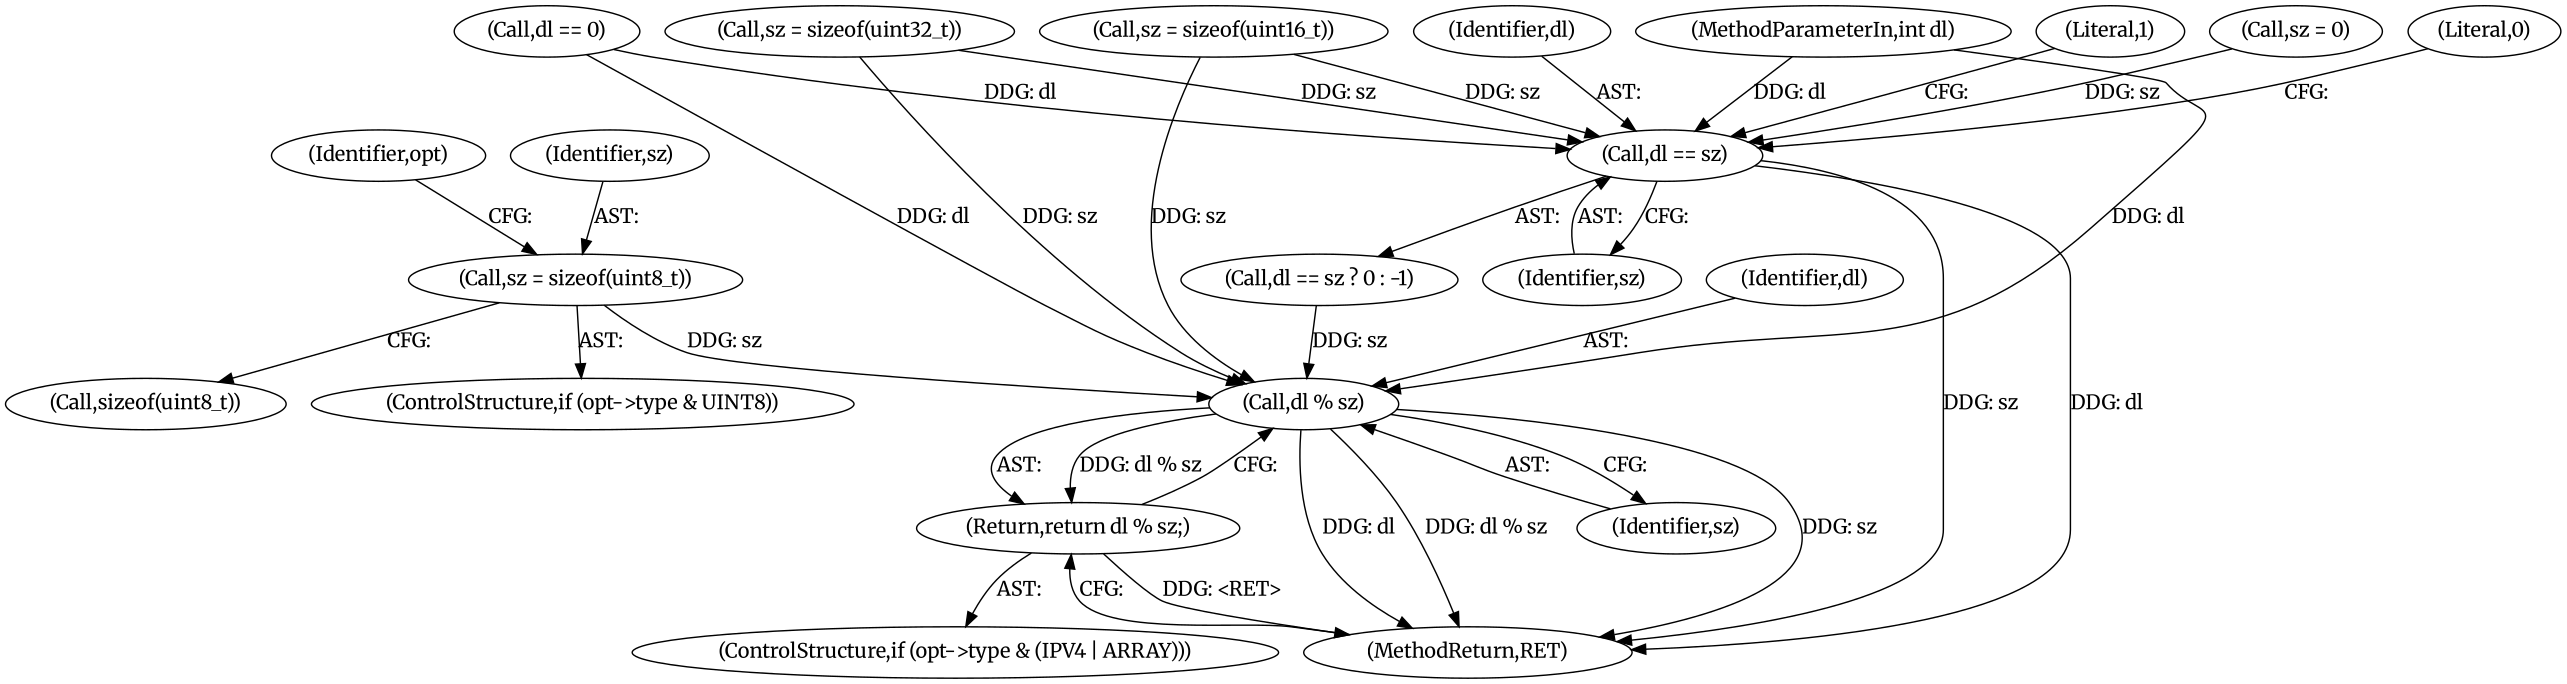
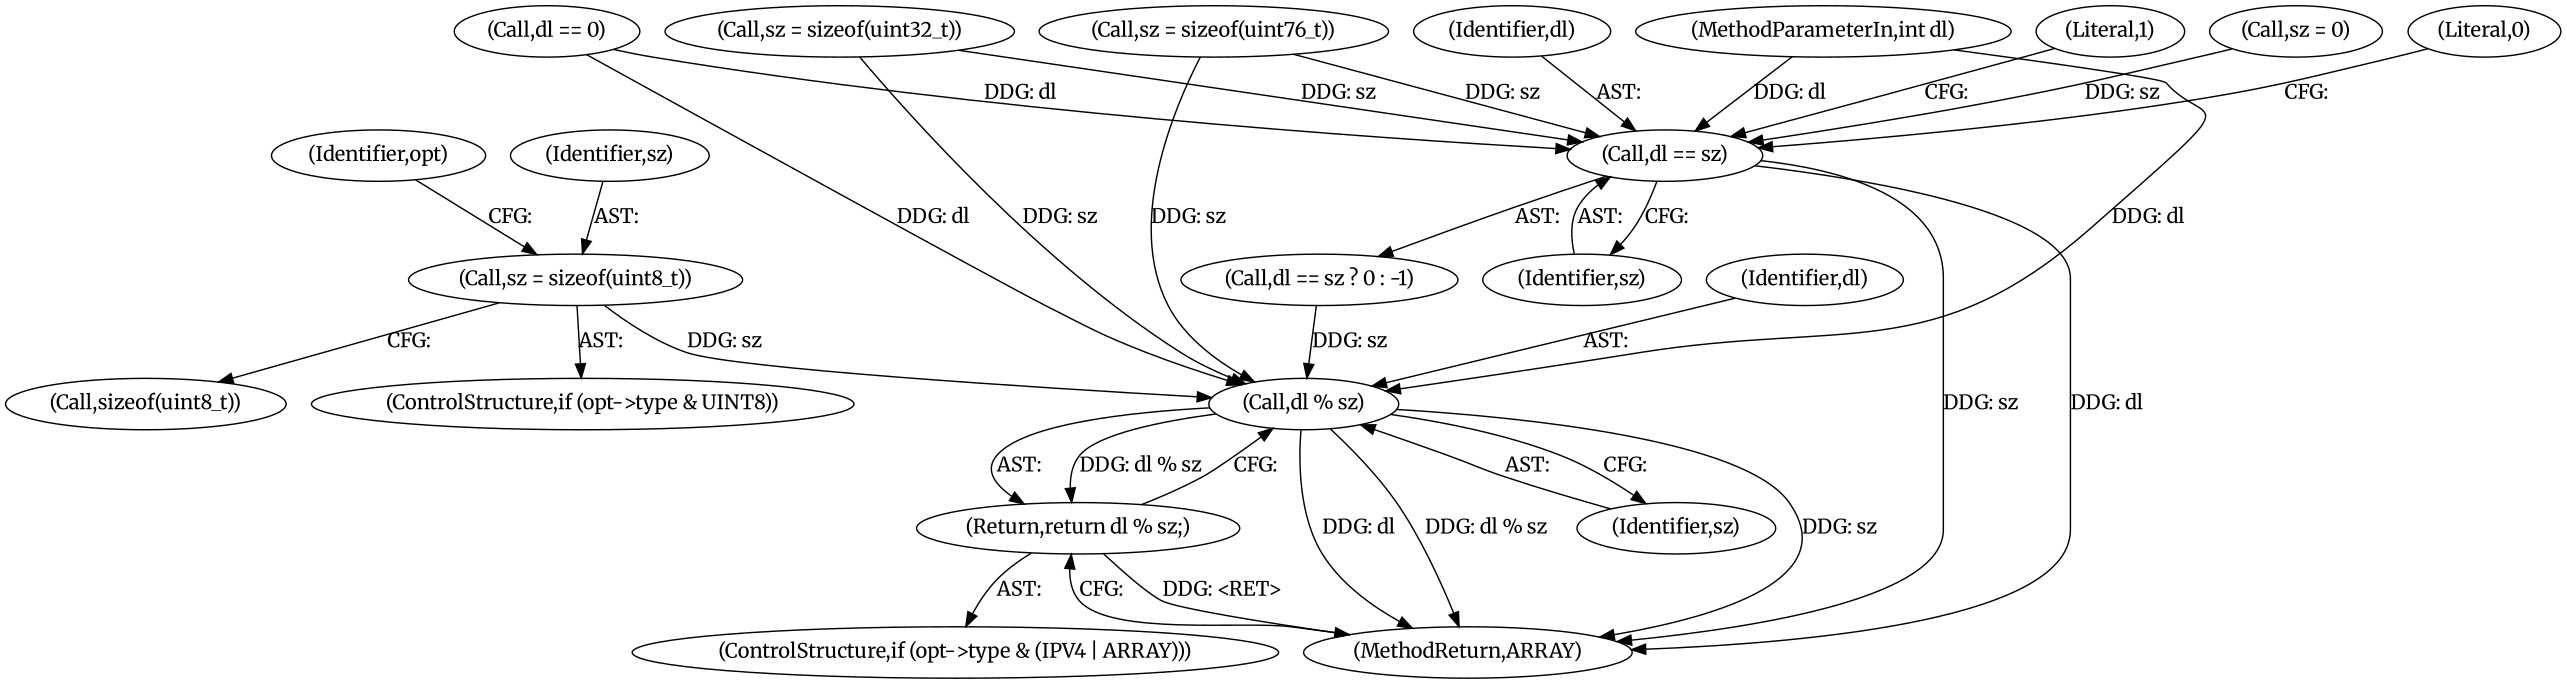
node "(Call,sz = sizeof(uint16_t))": label "(Call,sz = sizeof(uint16_t))" -> "(Call,sz = sizeof(uint76_t))"
node "(MethodReturn,RET)": label "(MethodReturn,RET)" -> "(MethodReturn,ARRAY)"
